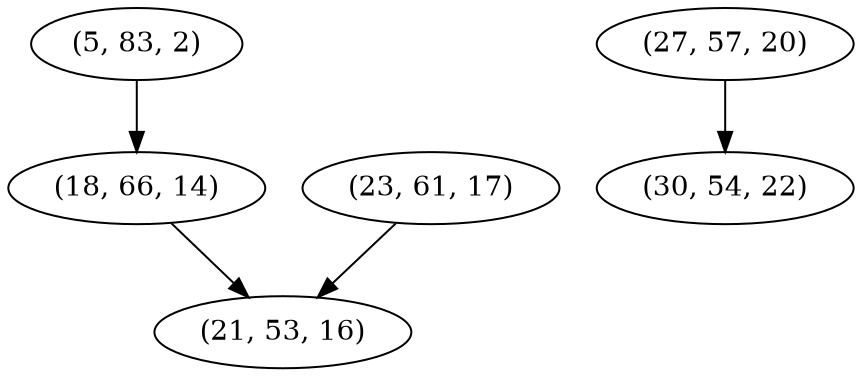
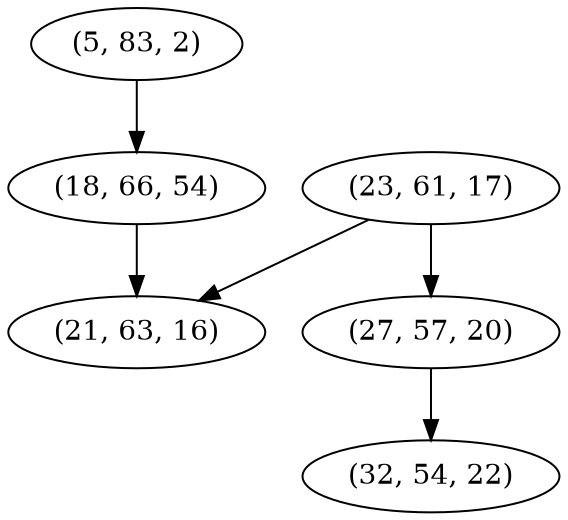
node "(18, 66, 14)": label "(18, 66, 14)" -> "(18, 66, 54)"
node "(30, 54, 22)": label "(30, 54, 22)" -> "(32, 54, 22)"
edge "(23, 61, 17)" -> "(27, 57, 20)": added
node "(21, 53, 16)": label "(21, 53, 16)" -> "(21, 63, 16)"
